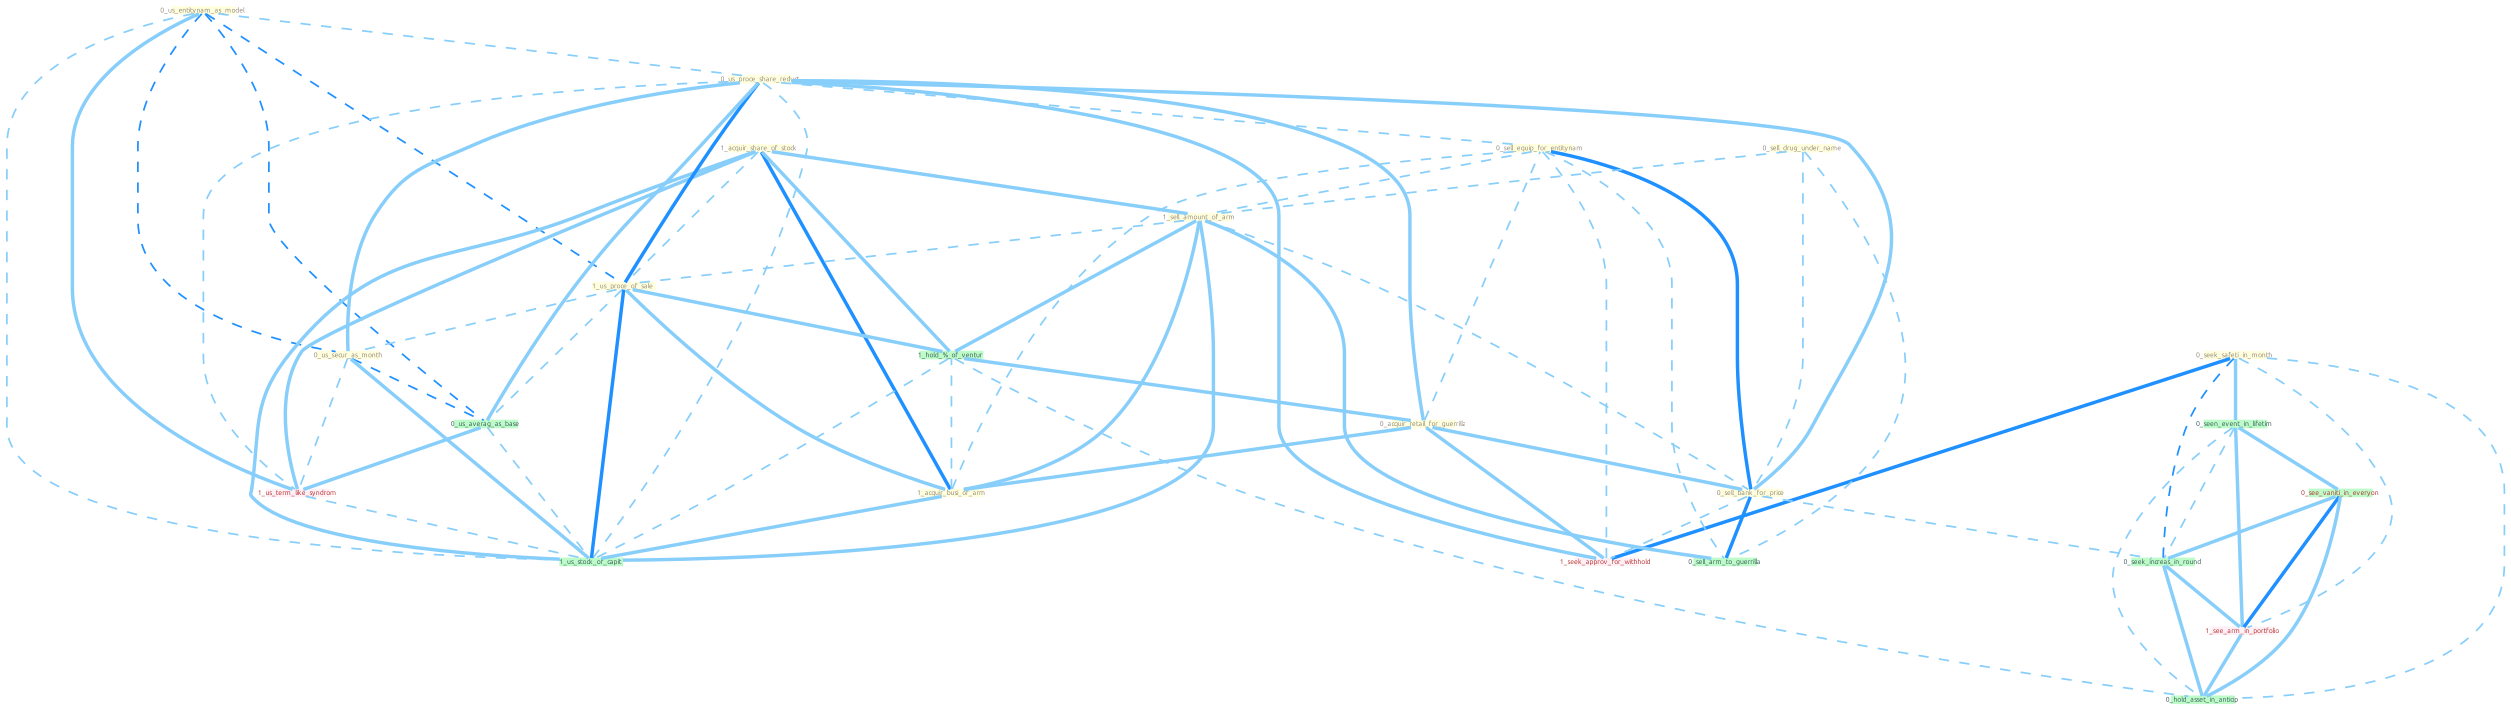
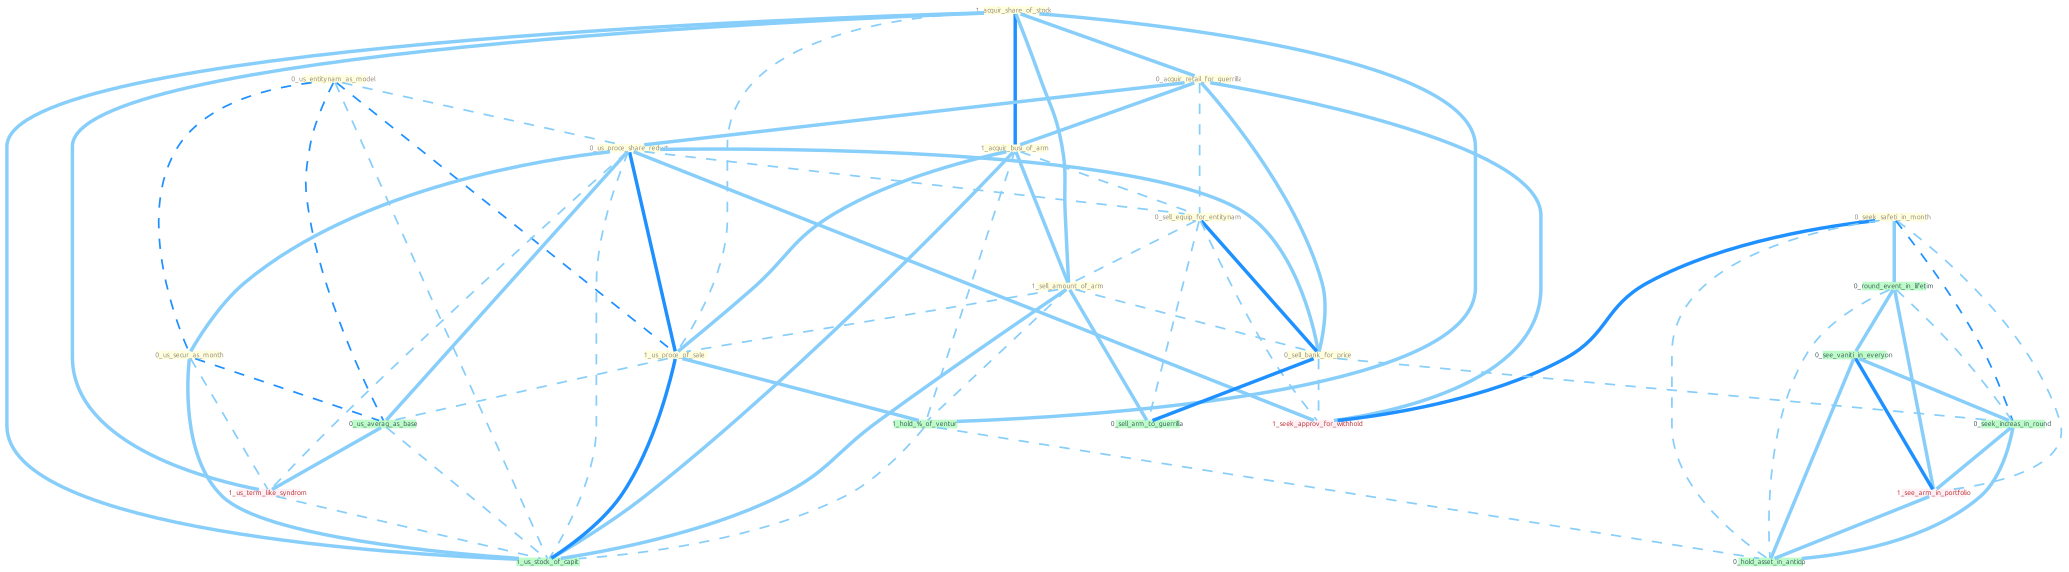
node "0_sell_drug_under_name": removed
edge "1_sell_amount_of_arm" -- "1_hold_%_of_ventur": style bold -> dashed
edge "0_us_entitynam_as_model" -- "1_us_term_like_syndrom": removed
edge "1_us_proce_of_sale" -- "0_us_secur_as_month": removed
edge "1_hold_%_of_ventur" -- "0_acquir_retail_for_guerrilla": now "1_acquir_share_of_stock" -- "0_acquir_retail_for_guerrilla"
node "0_seen_event_in_lifetim": label "0_seen_event_in_lifetim" -> "0_round_event_in_lifetim"
node "0_see_vaniti_in_everyon": fontcolor #b22222 -> #2f4f4f
